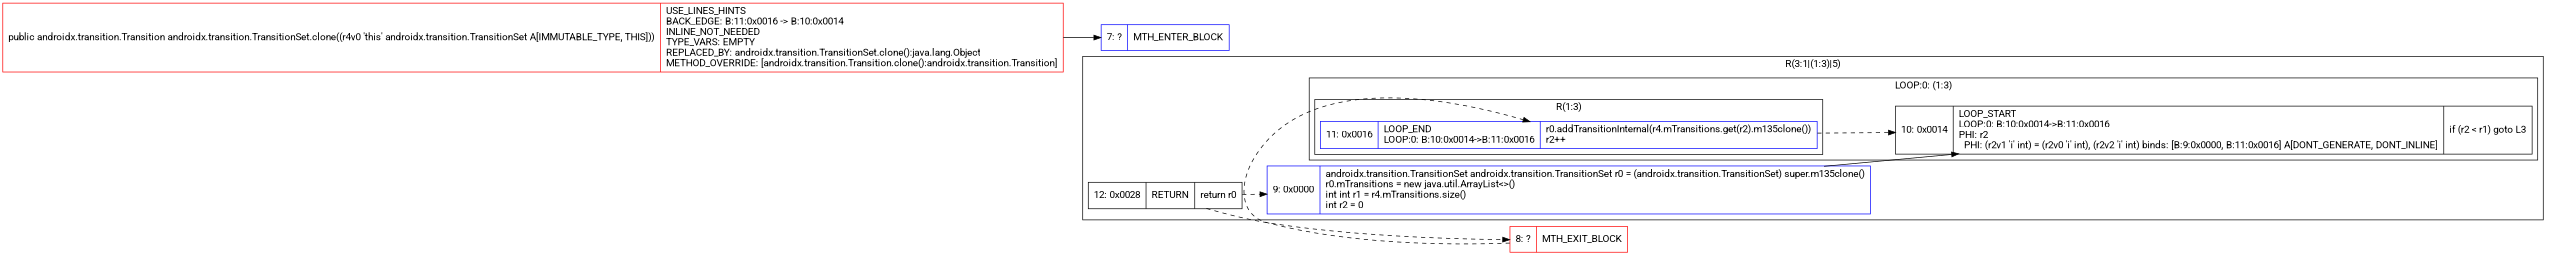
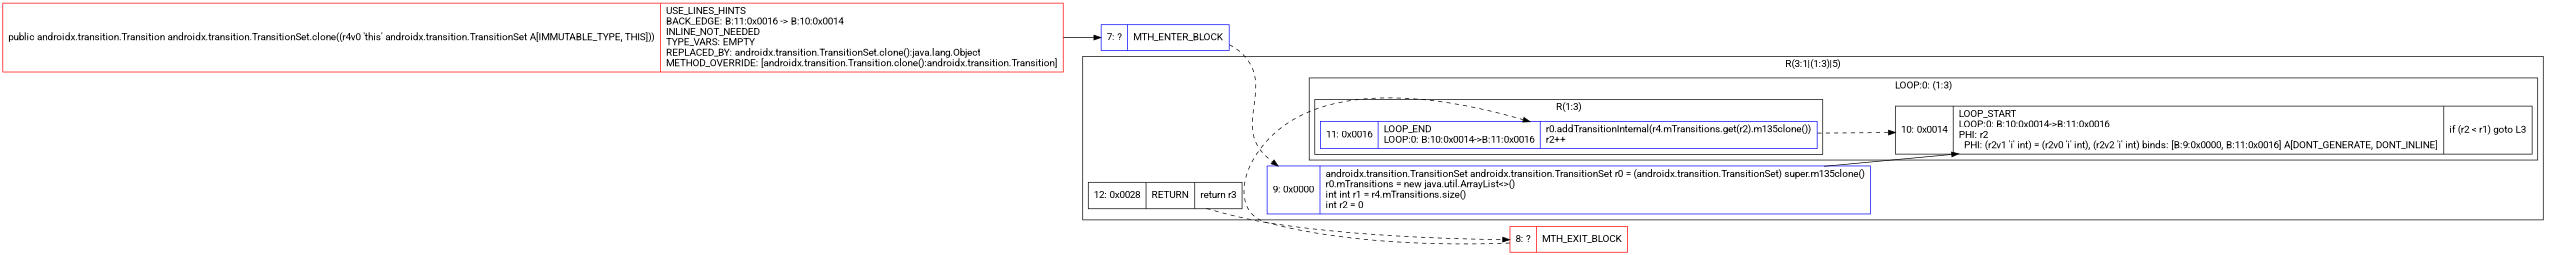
edge "12: 0x0028" -> "9: 0x0000": now "7: ?" -> "9: 0x0000"
node "12: 0x0028": text "return r0" -> "return r3"
